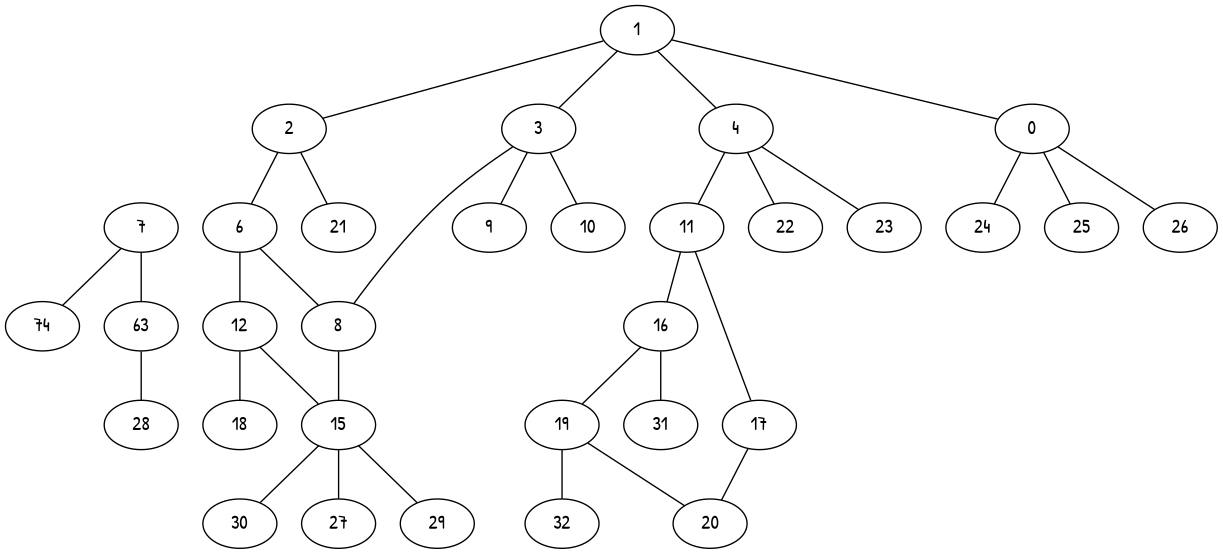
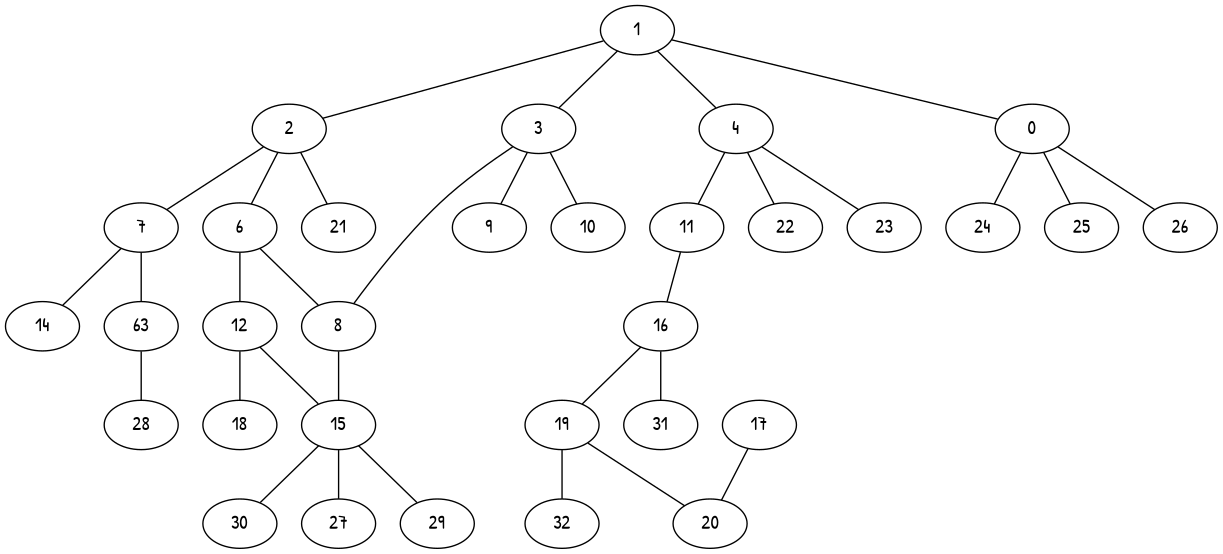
edge "2" -- "7": added
node "74": label "74" -> "14"
edge "11" -- "17": removed
